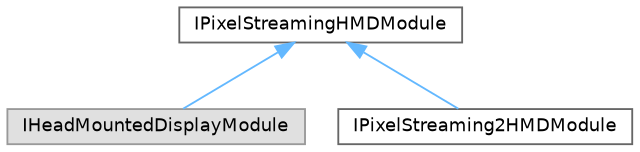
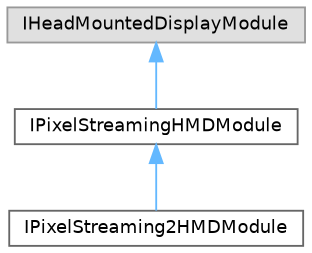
edge "IHeadMountedDisplayModule" -> "IPixelStreamingHMDModule": reversed
